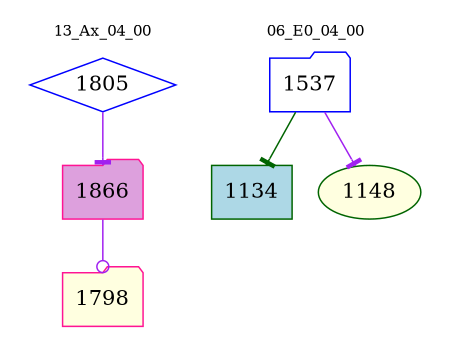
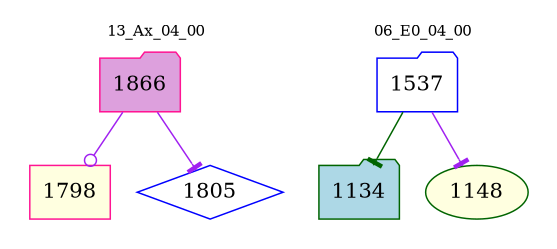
edge "1805" -> "1866": reversed
node "1134": shape box -> folder
node "1798": shape folder -> box
